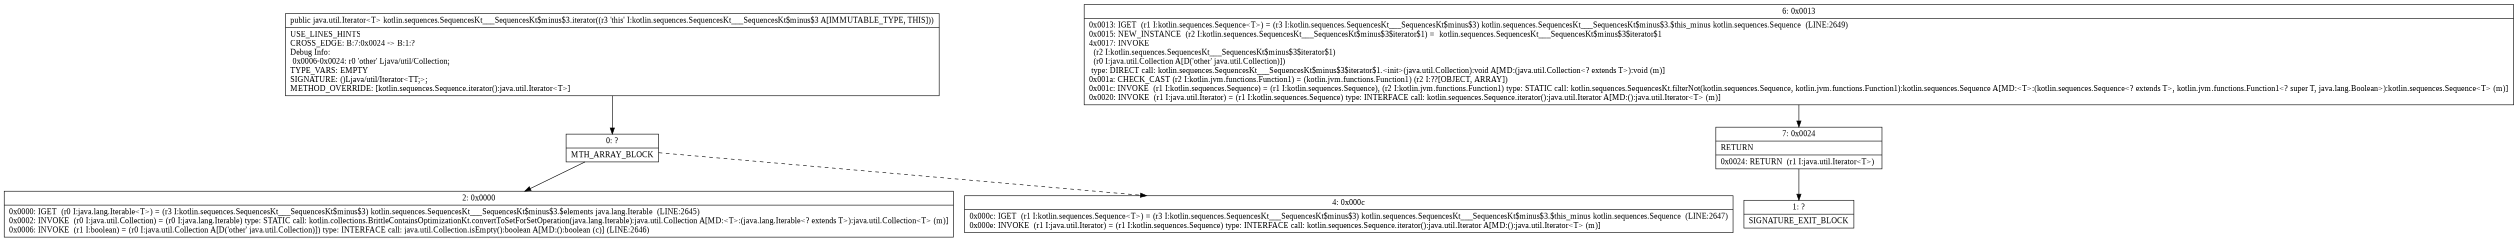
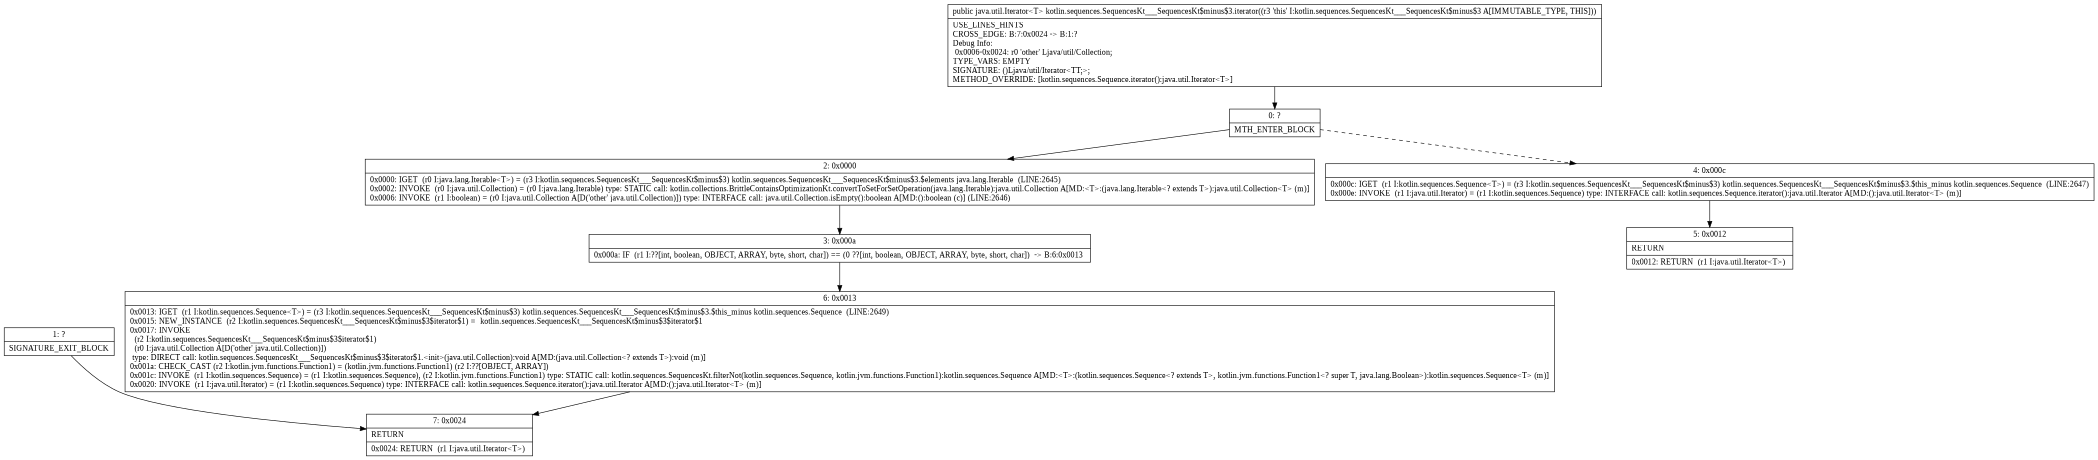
node "6: 0x0013": text "4x0017: INVOKE" -> "0x0017: INVOKE"
node "0: ?": text "MTH_ARRAY_BLOCK" -> "MTH_ENTER_BLOCK"
edge "7: 0x0024" -> "1: ?": reversed
node "3: 0x000a": added
node "5: 0x0012": added
